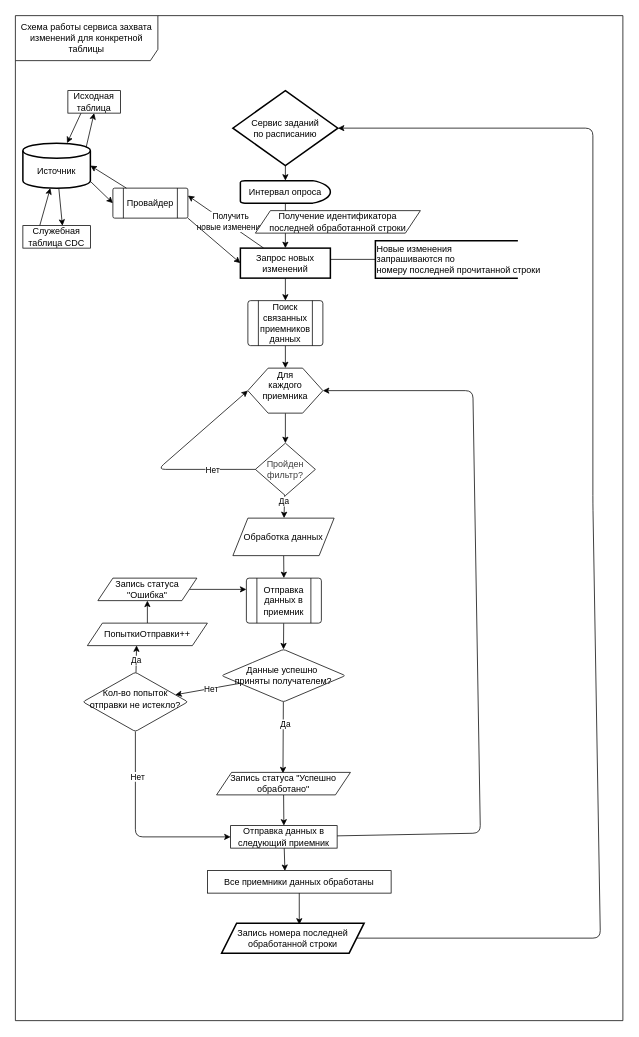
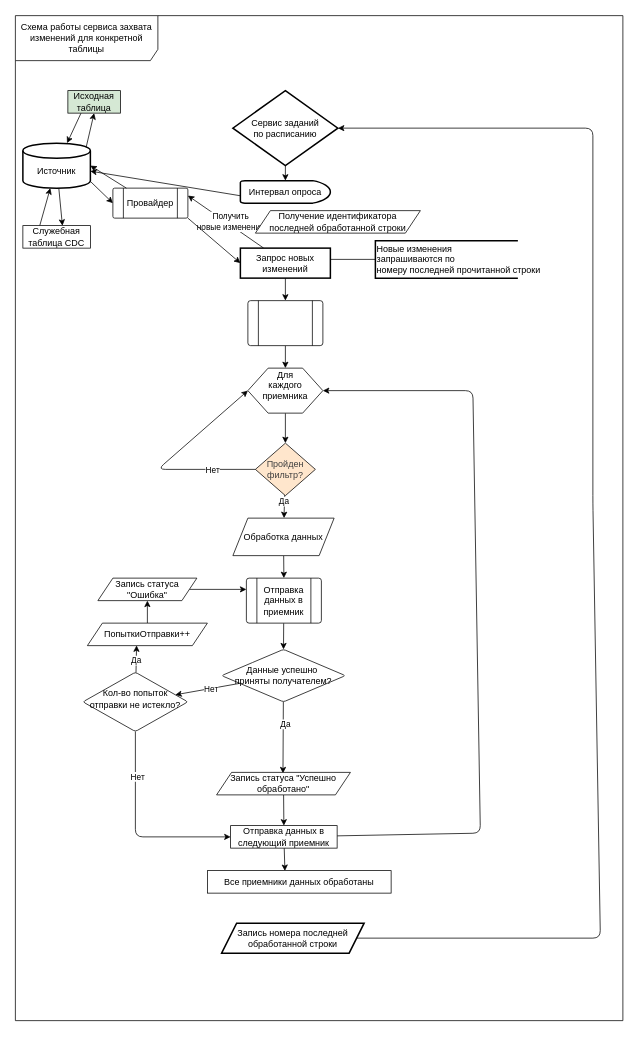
node "Исходная таблица": fillcolor #ffffff -> #d5e8d4
edge "Интервал опроса" -> "Запрос новых изменений": now "Интервал опроса" -> "Источник"
node "Поиск связанных приемников данных": removed
node "Пройден фильтр?": fillcolor #ffffff -> #ffe6cc
edge "Все приемники данных обработаны" -> "Запись номера последней обработанной строки": removed
